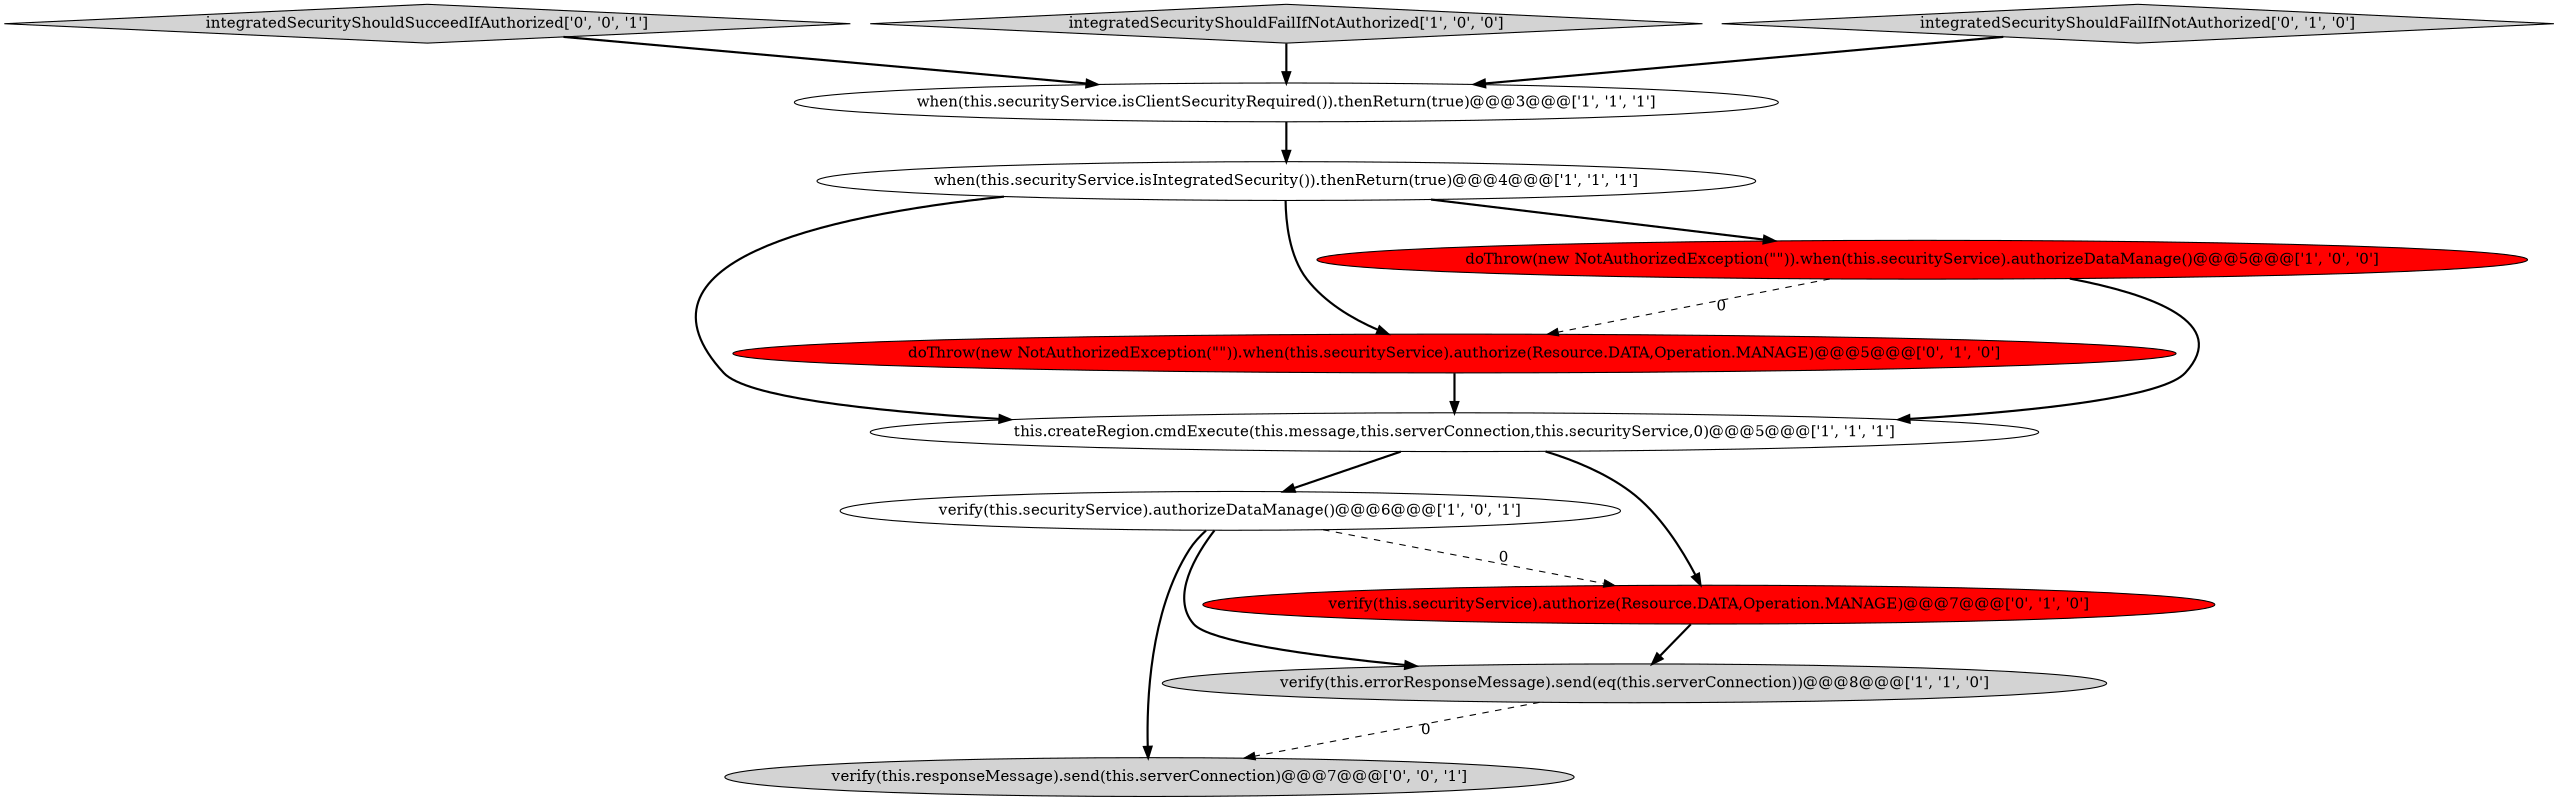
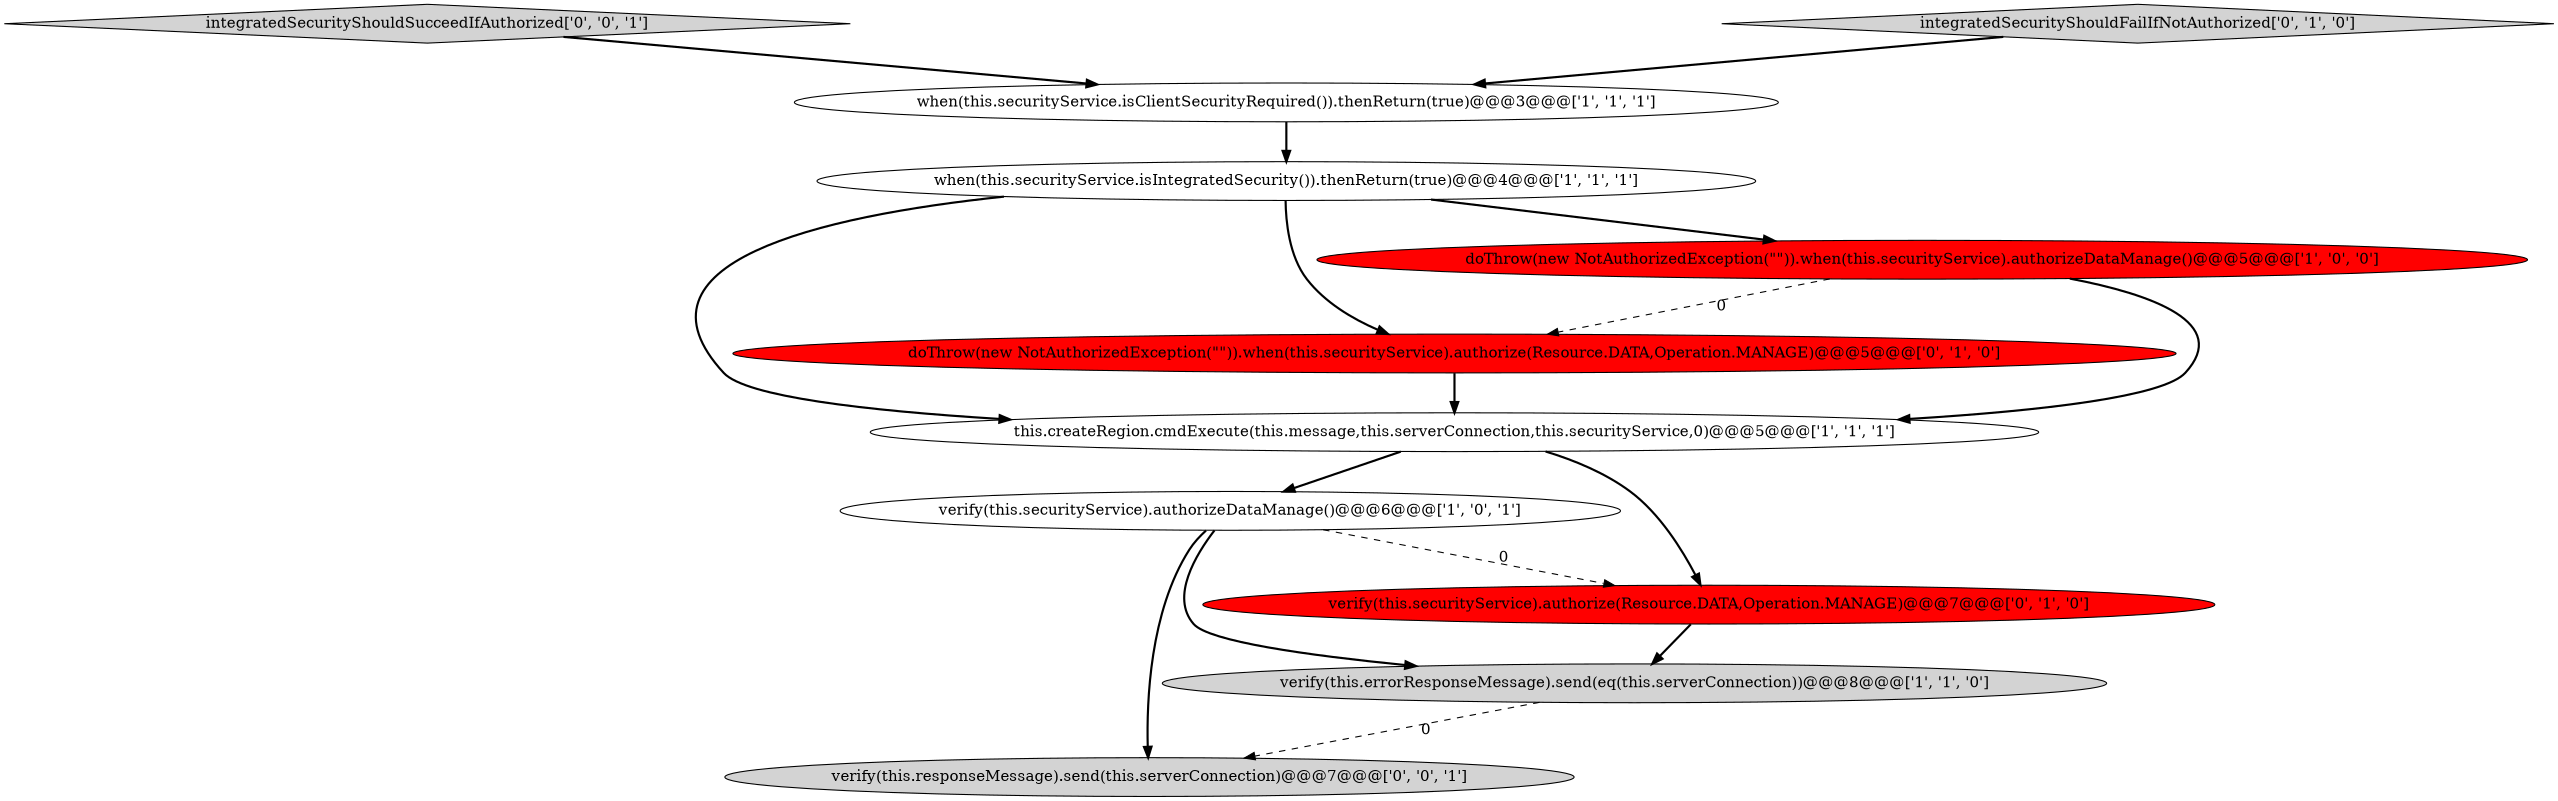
node "integratedSecurityShouldFailIfNotAuthorized['1', '0', '0']": removed
